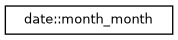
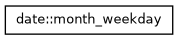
node "date::month_month": label "date::month_month" -> "date::month_weekday"
